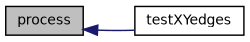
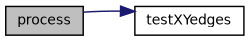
edge "testXYedges" -> "process": reversed
